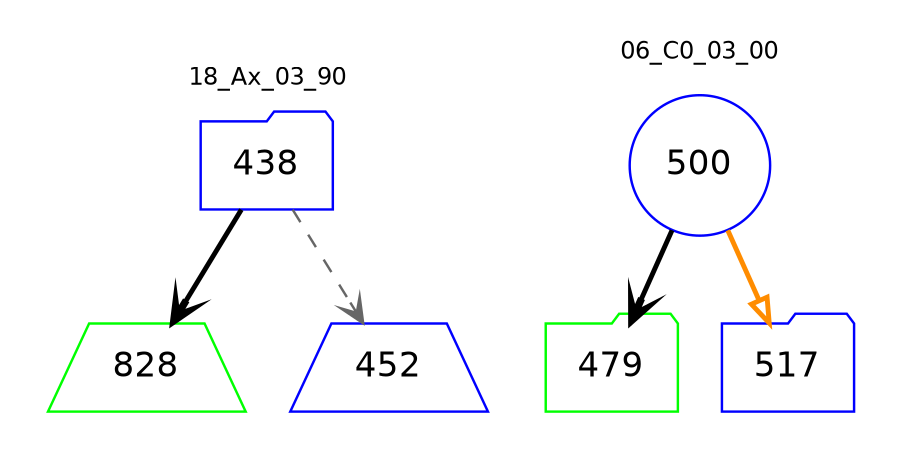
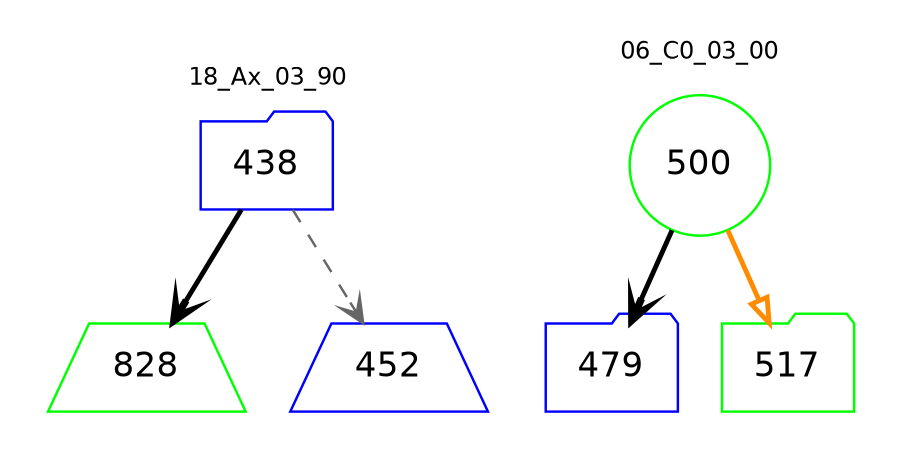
node "500": color blue -> green
node "479": color green -> blue
node "517": color blue -> green
